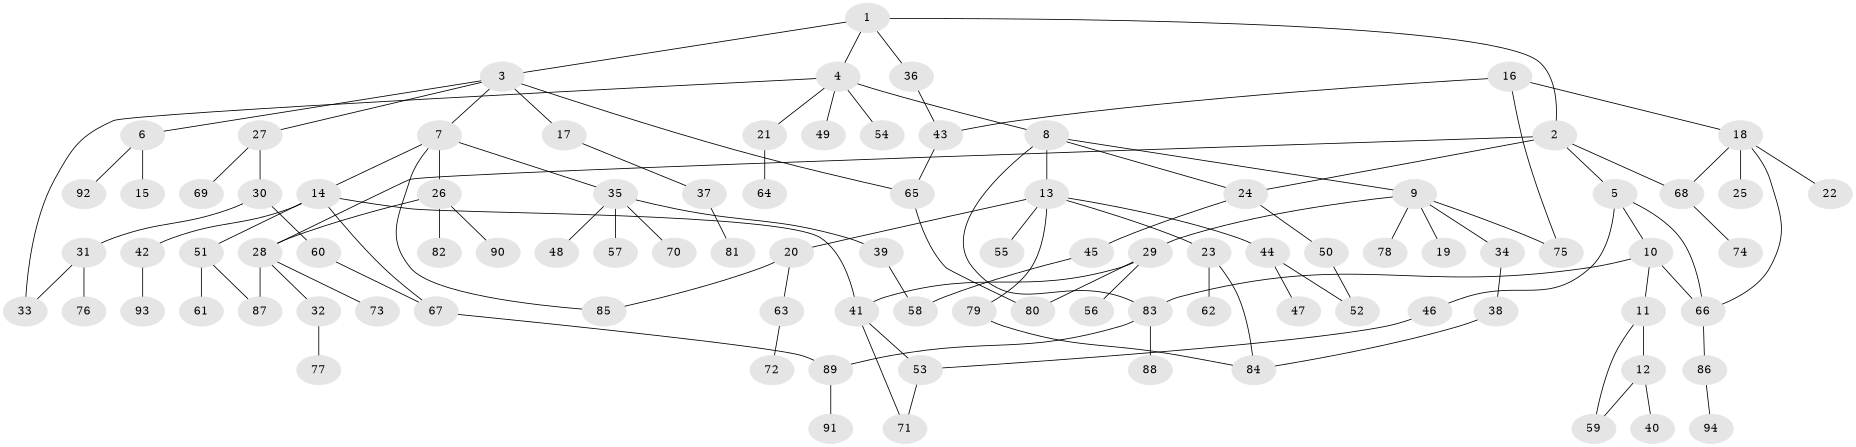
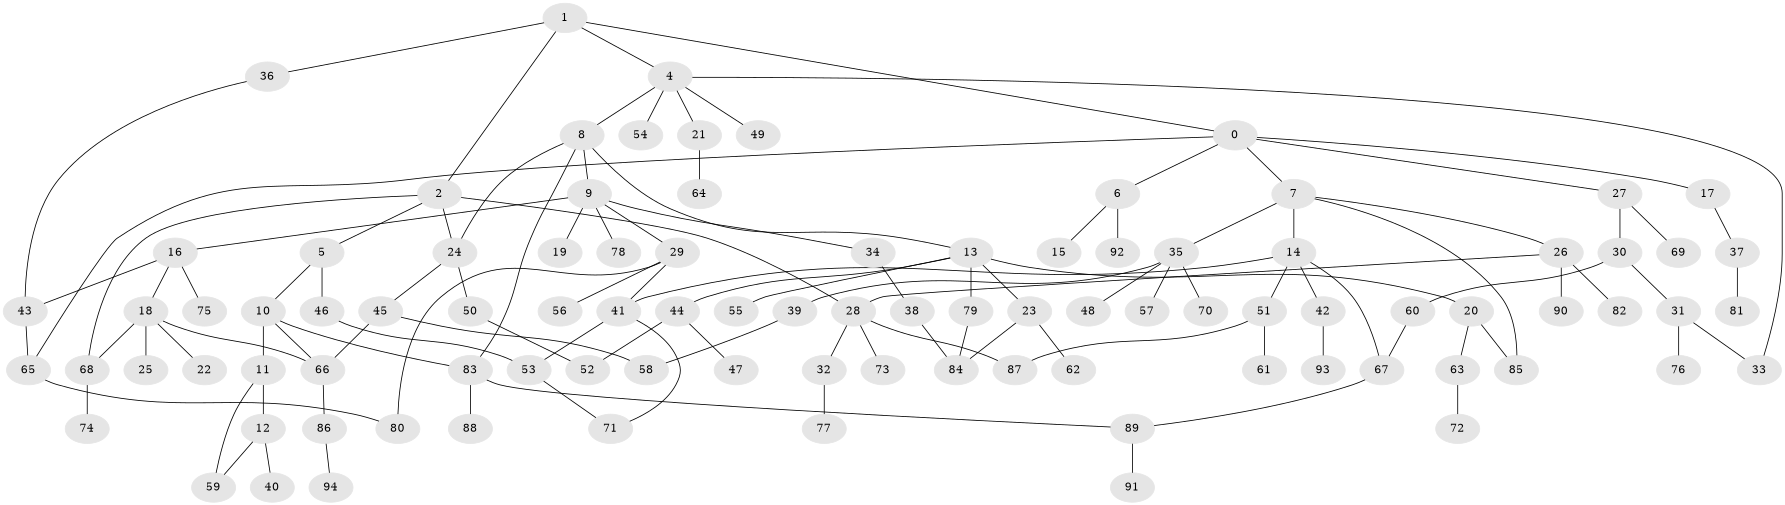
node "3": label "3" -> "0"
edge "9" -- "75": now "9" -- "16"
edge "5" -- "66": now "45" -- "66"
